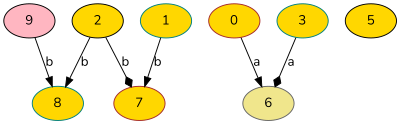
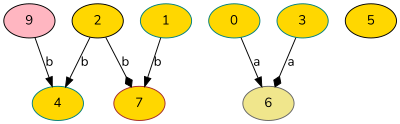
node "0": color brown -> teal
node "8": label "8" -> "4"
